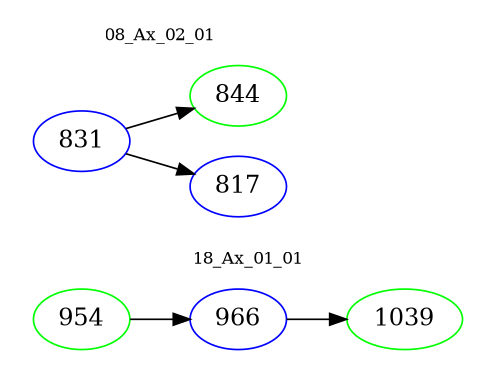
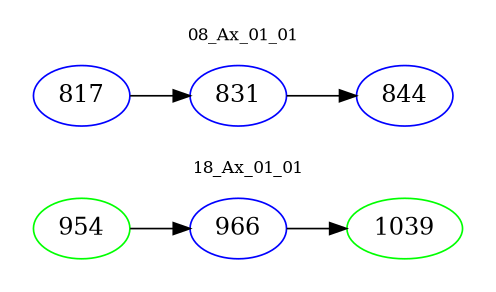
cluster "08_Ax_02_01": label "08_Ax_02_01" -> "08_Ax_01_01"
node "844": color green -> blue
edge "831" -> "817": reversed
